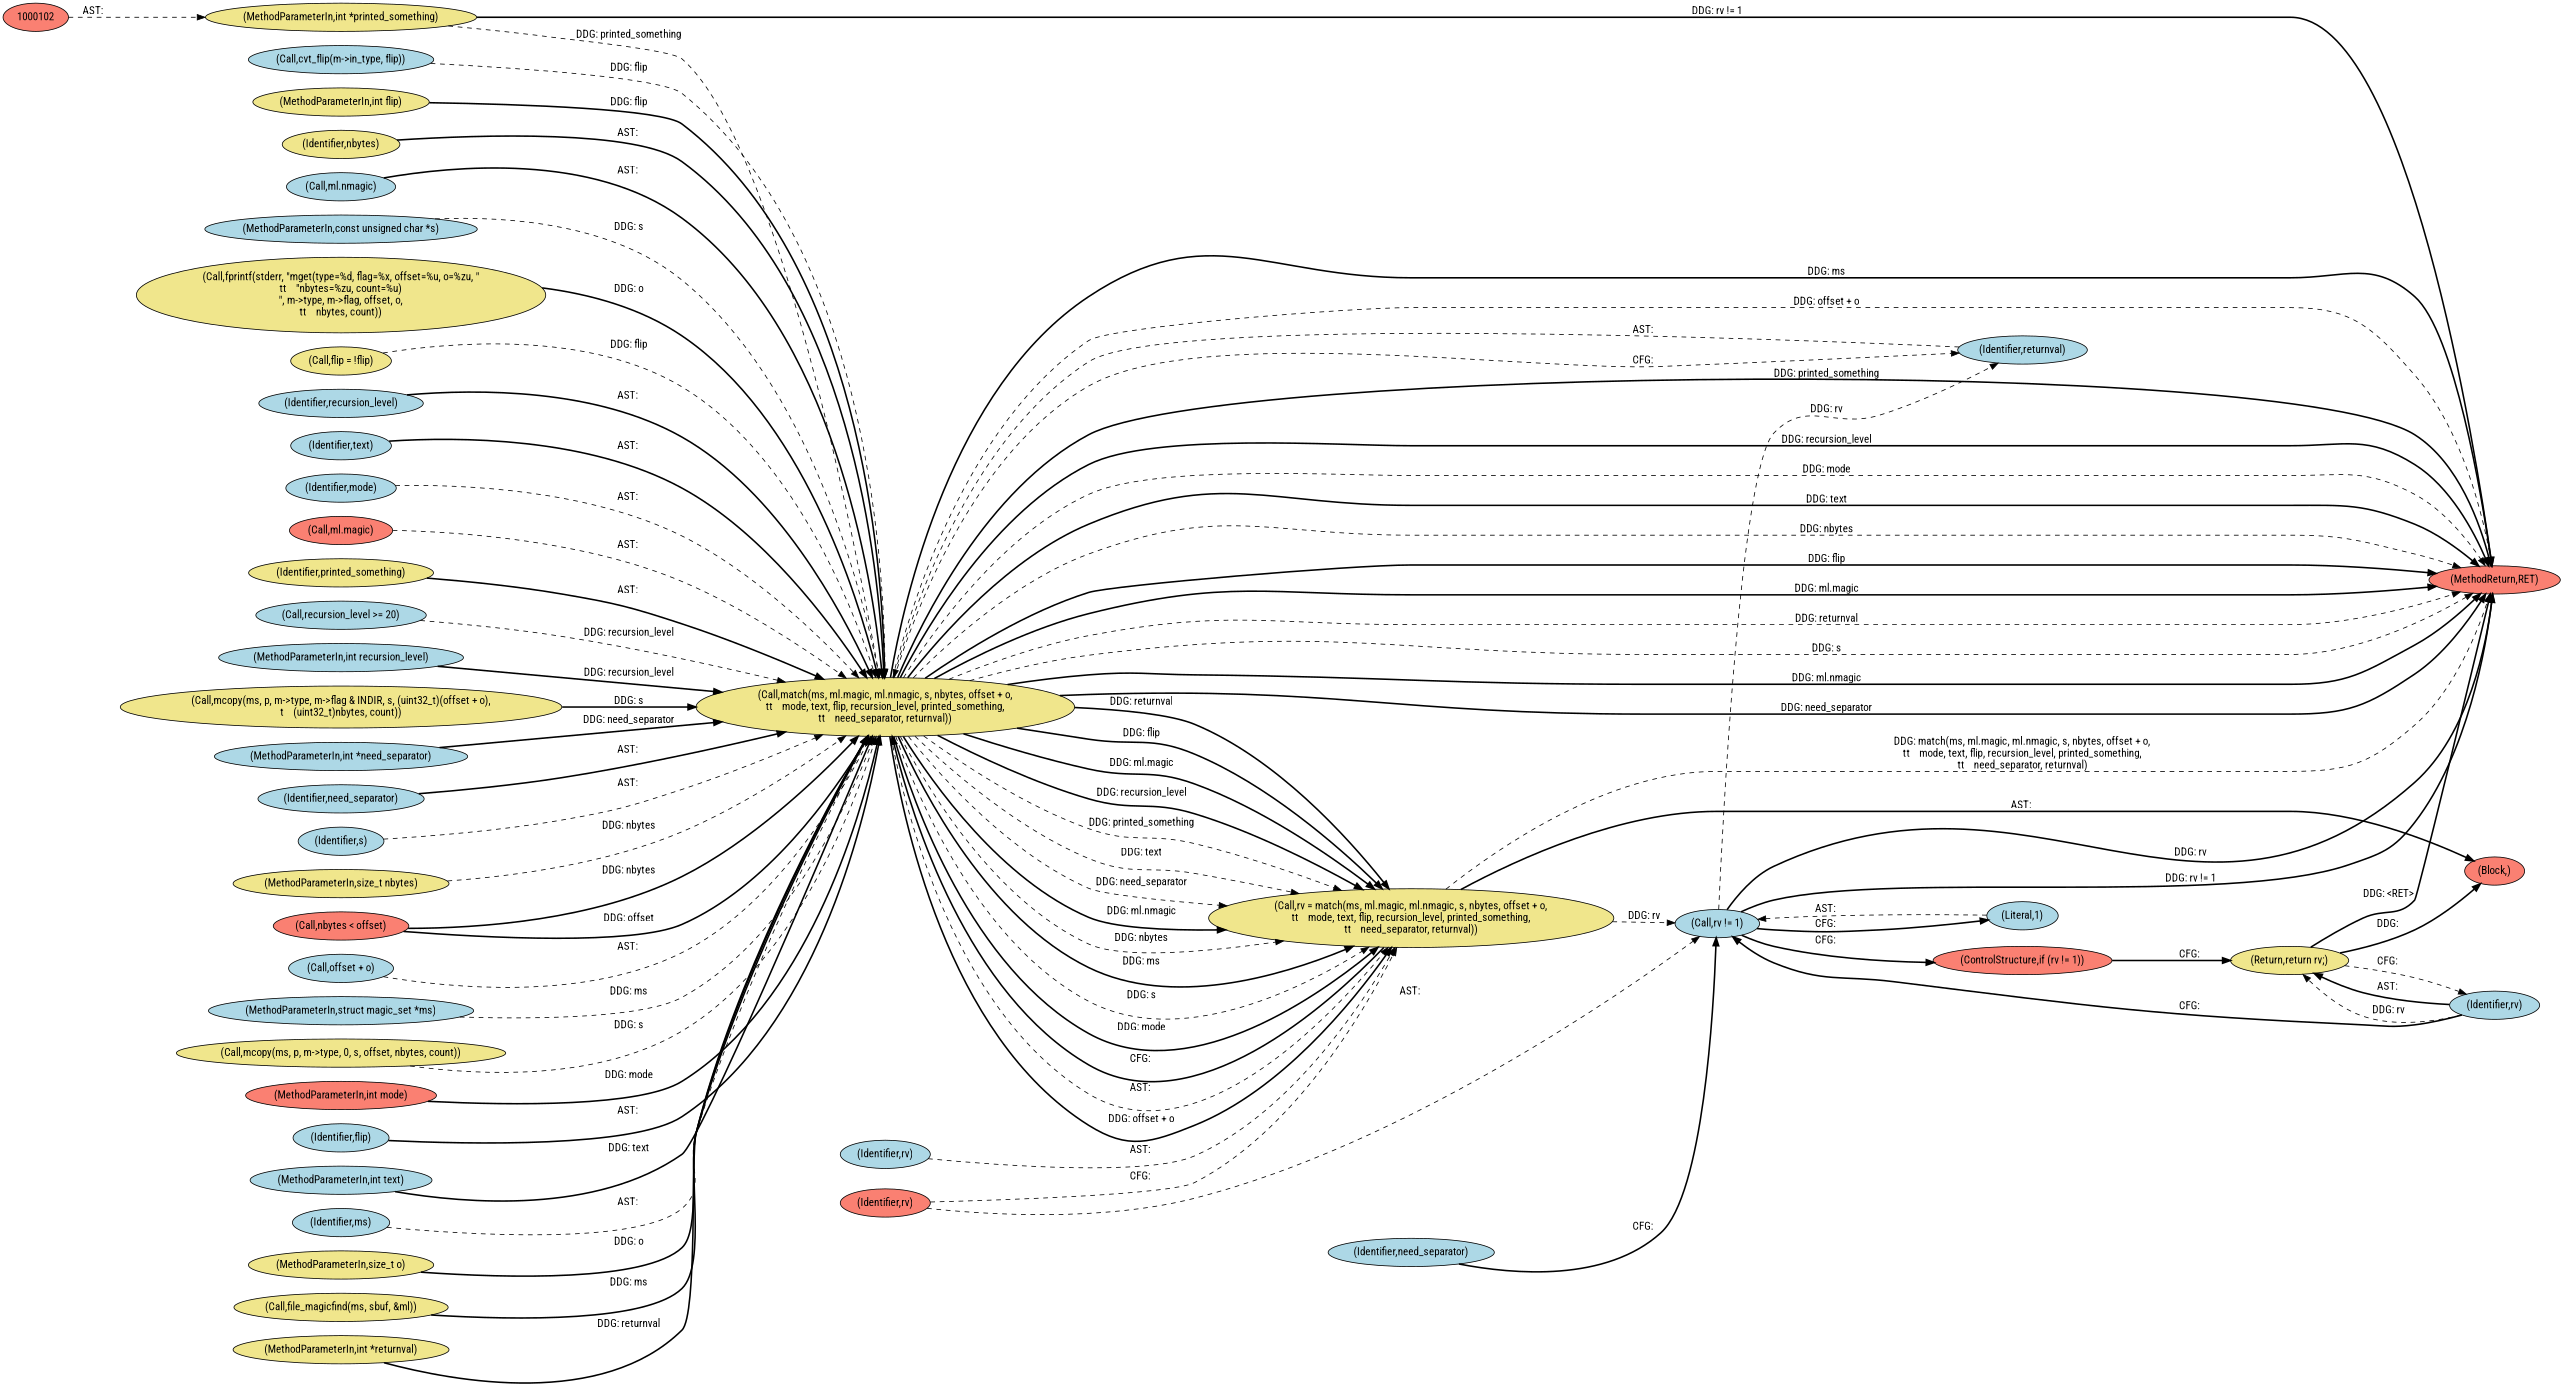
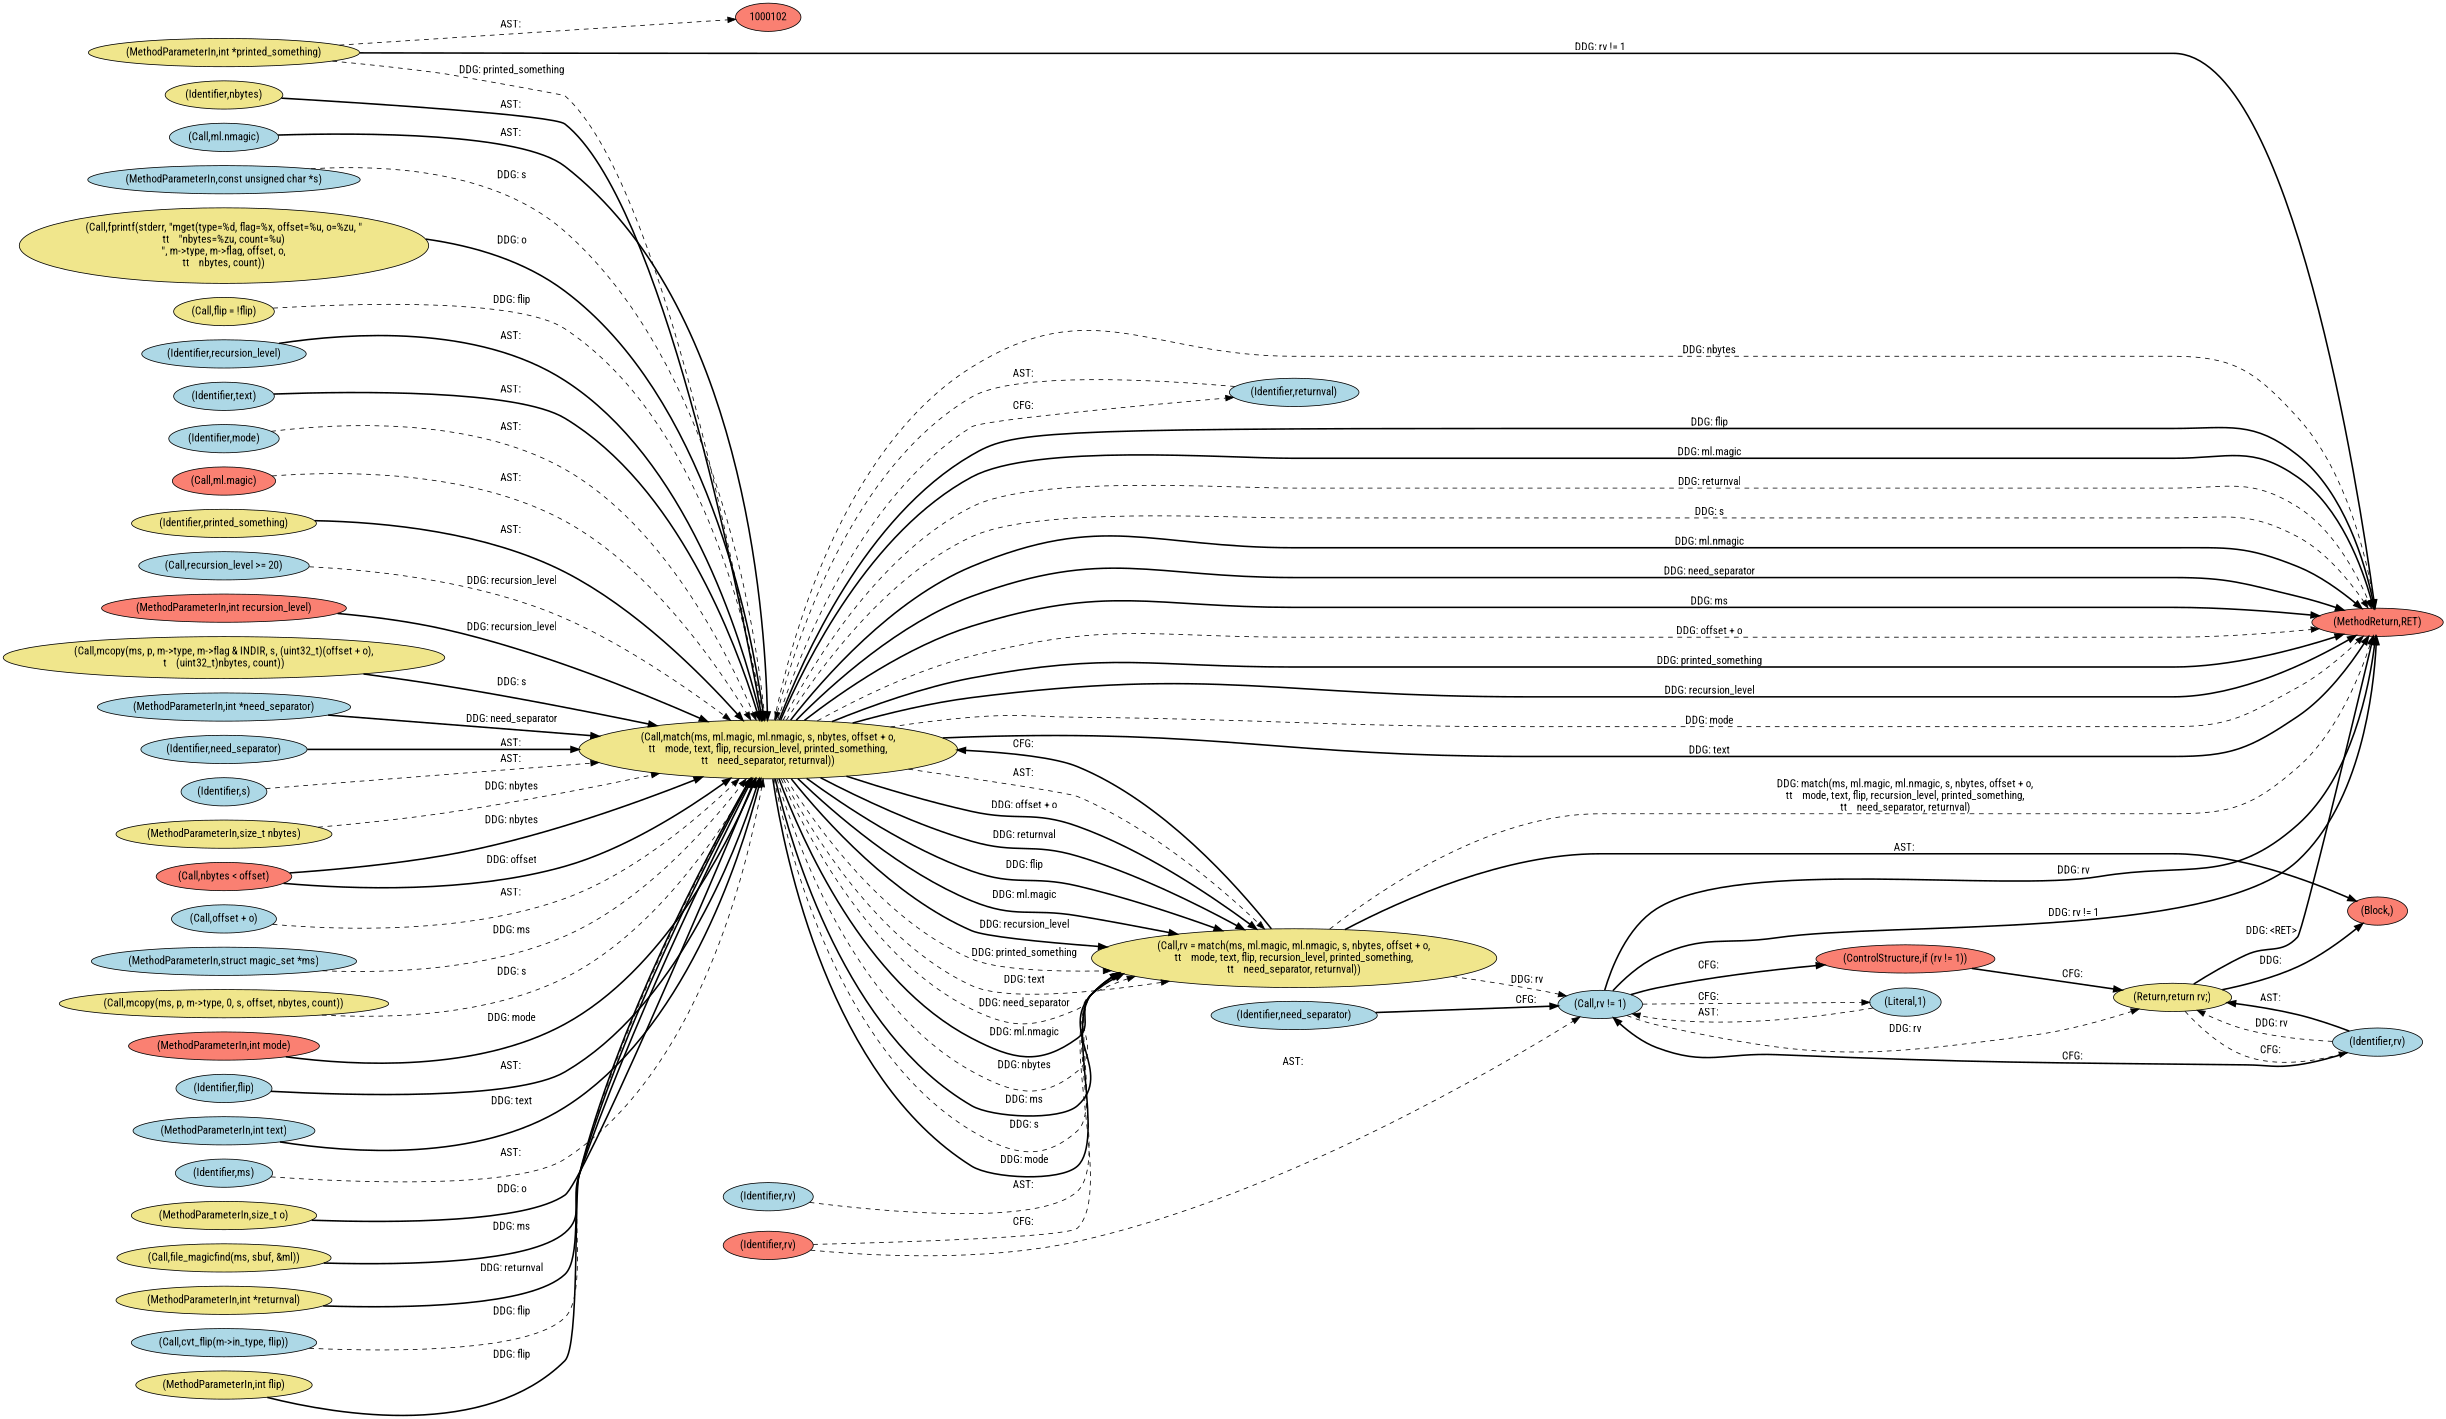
edge "1000102" -> "(MethodParameterIn,int *printed_something)": reversed
edge "(Call,rv != 1)" -> "(Identifier,returnval)": now "(Call,rv != 1)" -> "(Return,return rv;)"
node "(MethodParameterIn,int recursion_level)": fillcolor lightblue -> salmon
edge "(Call,rv != 1)" -> "(Literal,1)": style bold -> dashed
